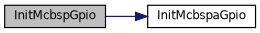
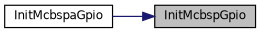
edge "InitMcbspGpio" -> "InitMcbspaGpio": reversed
